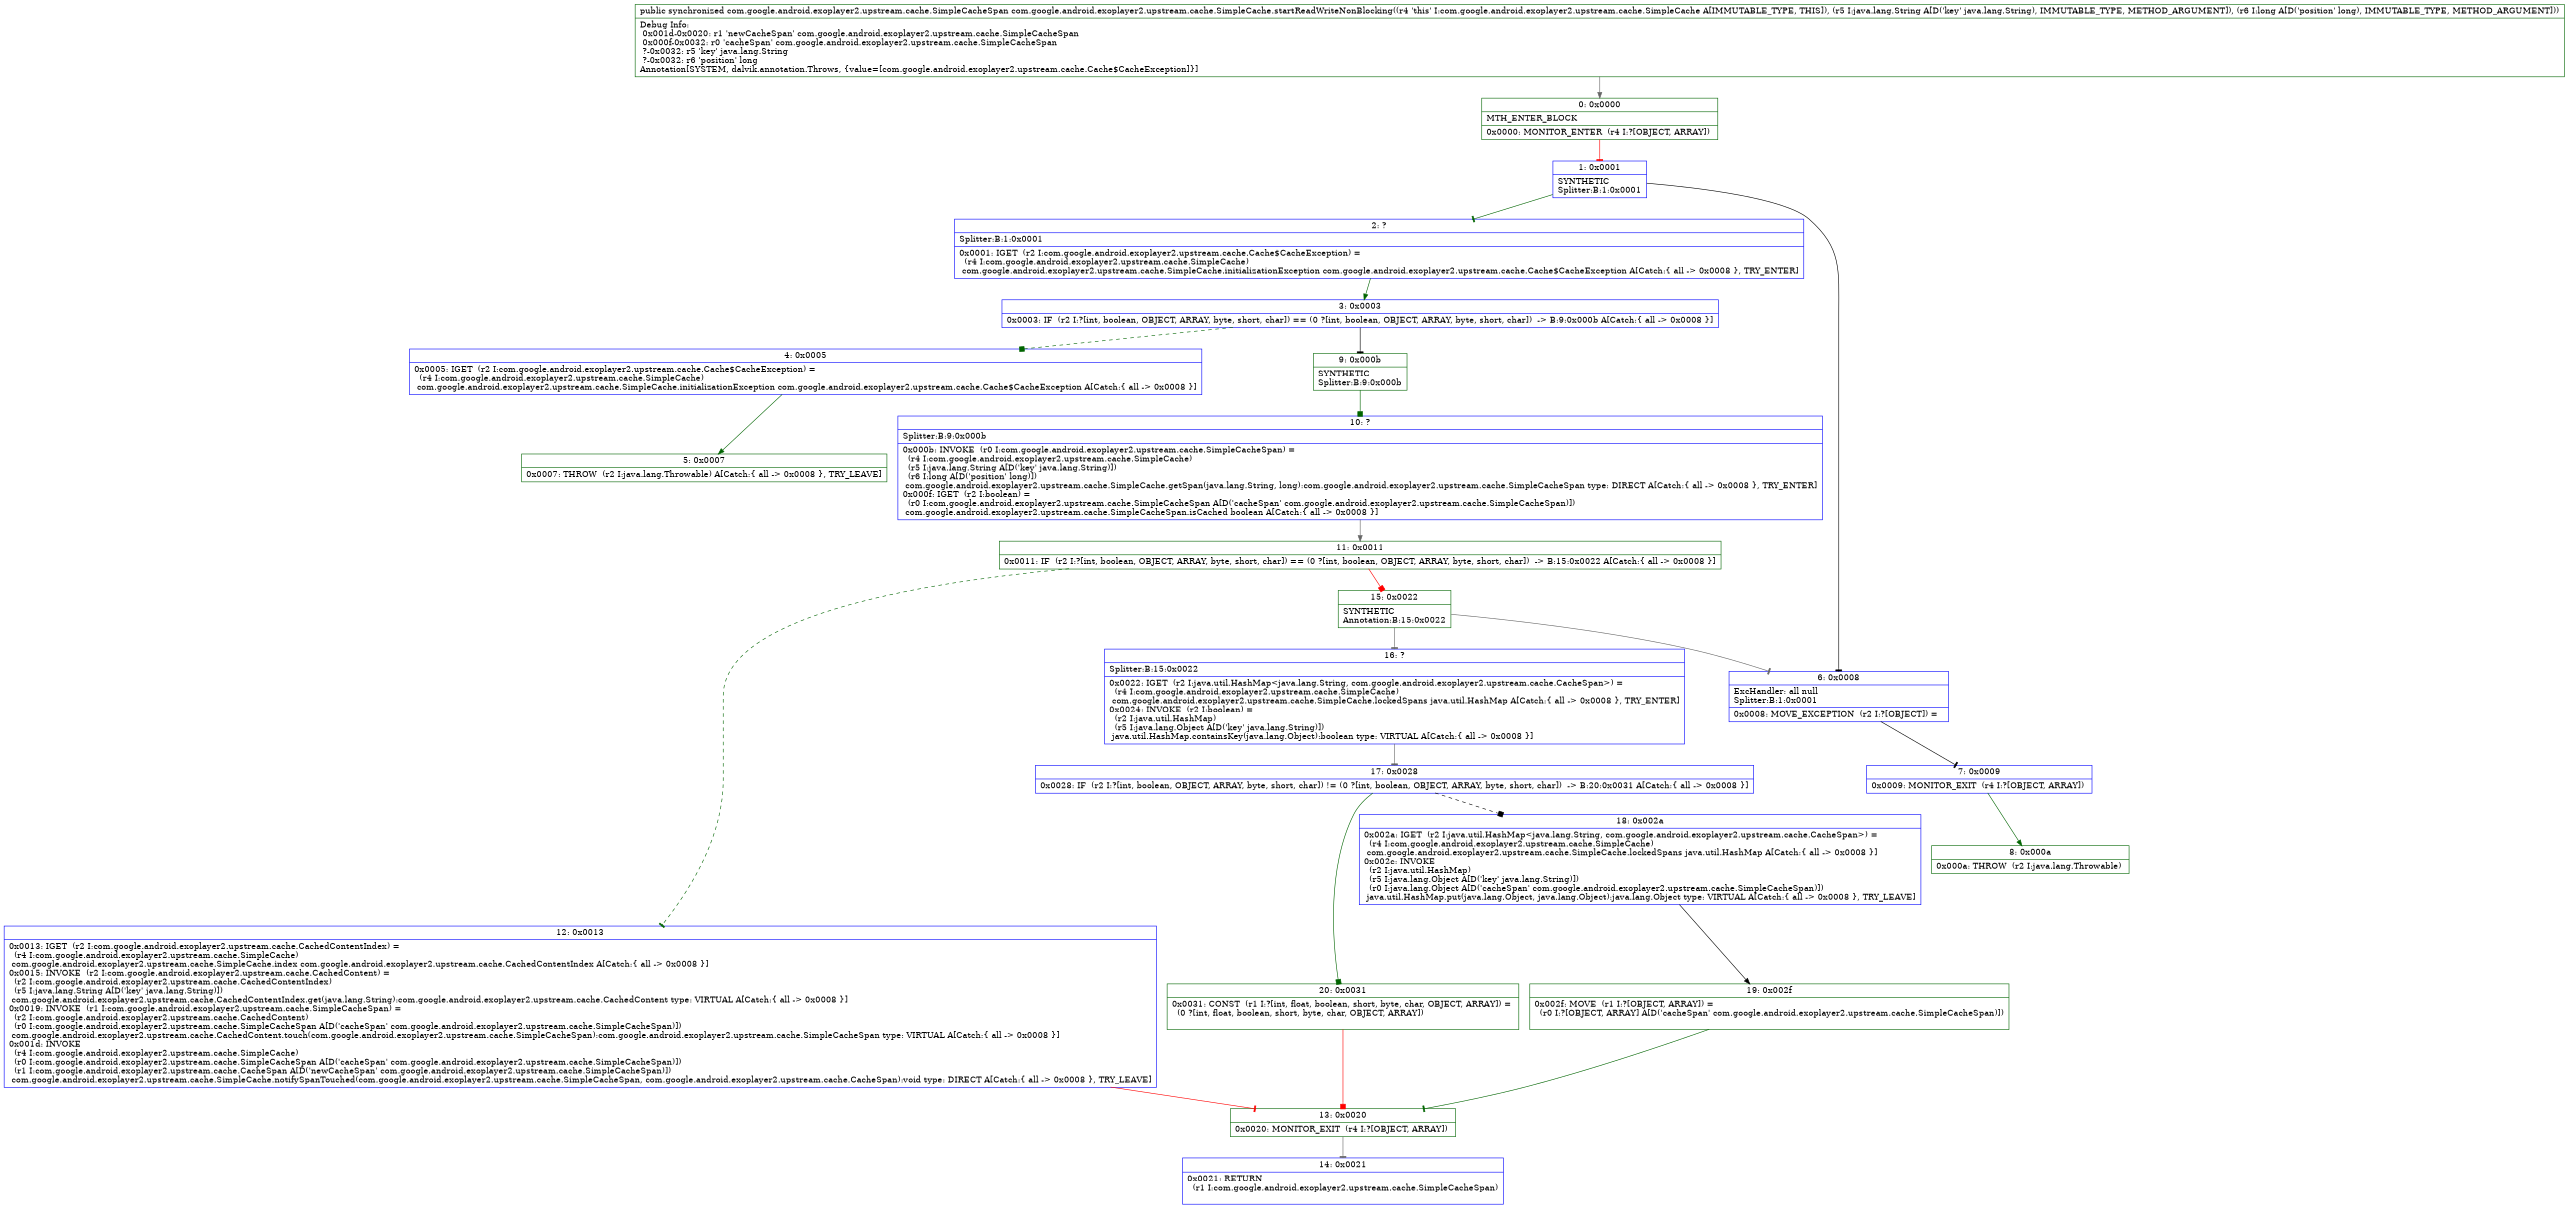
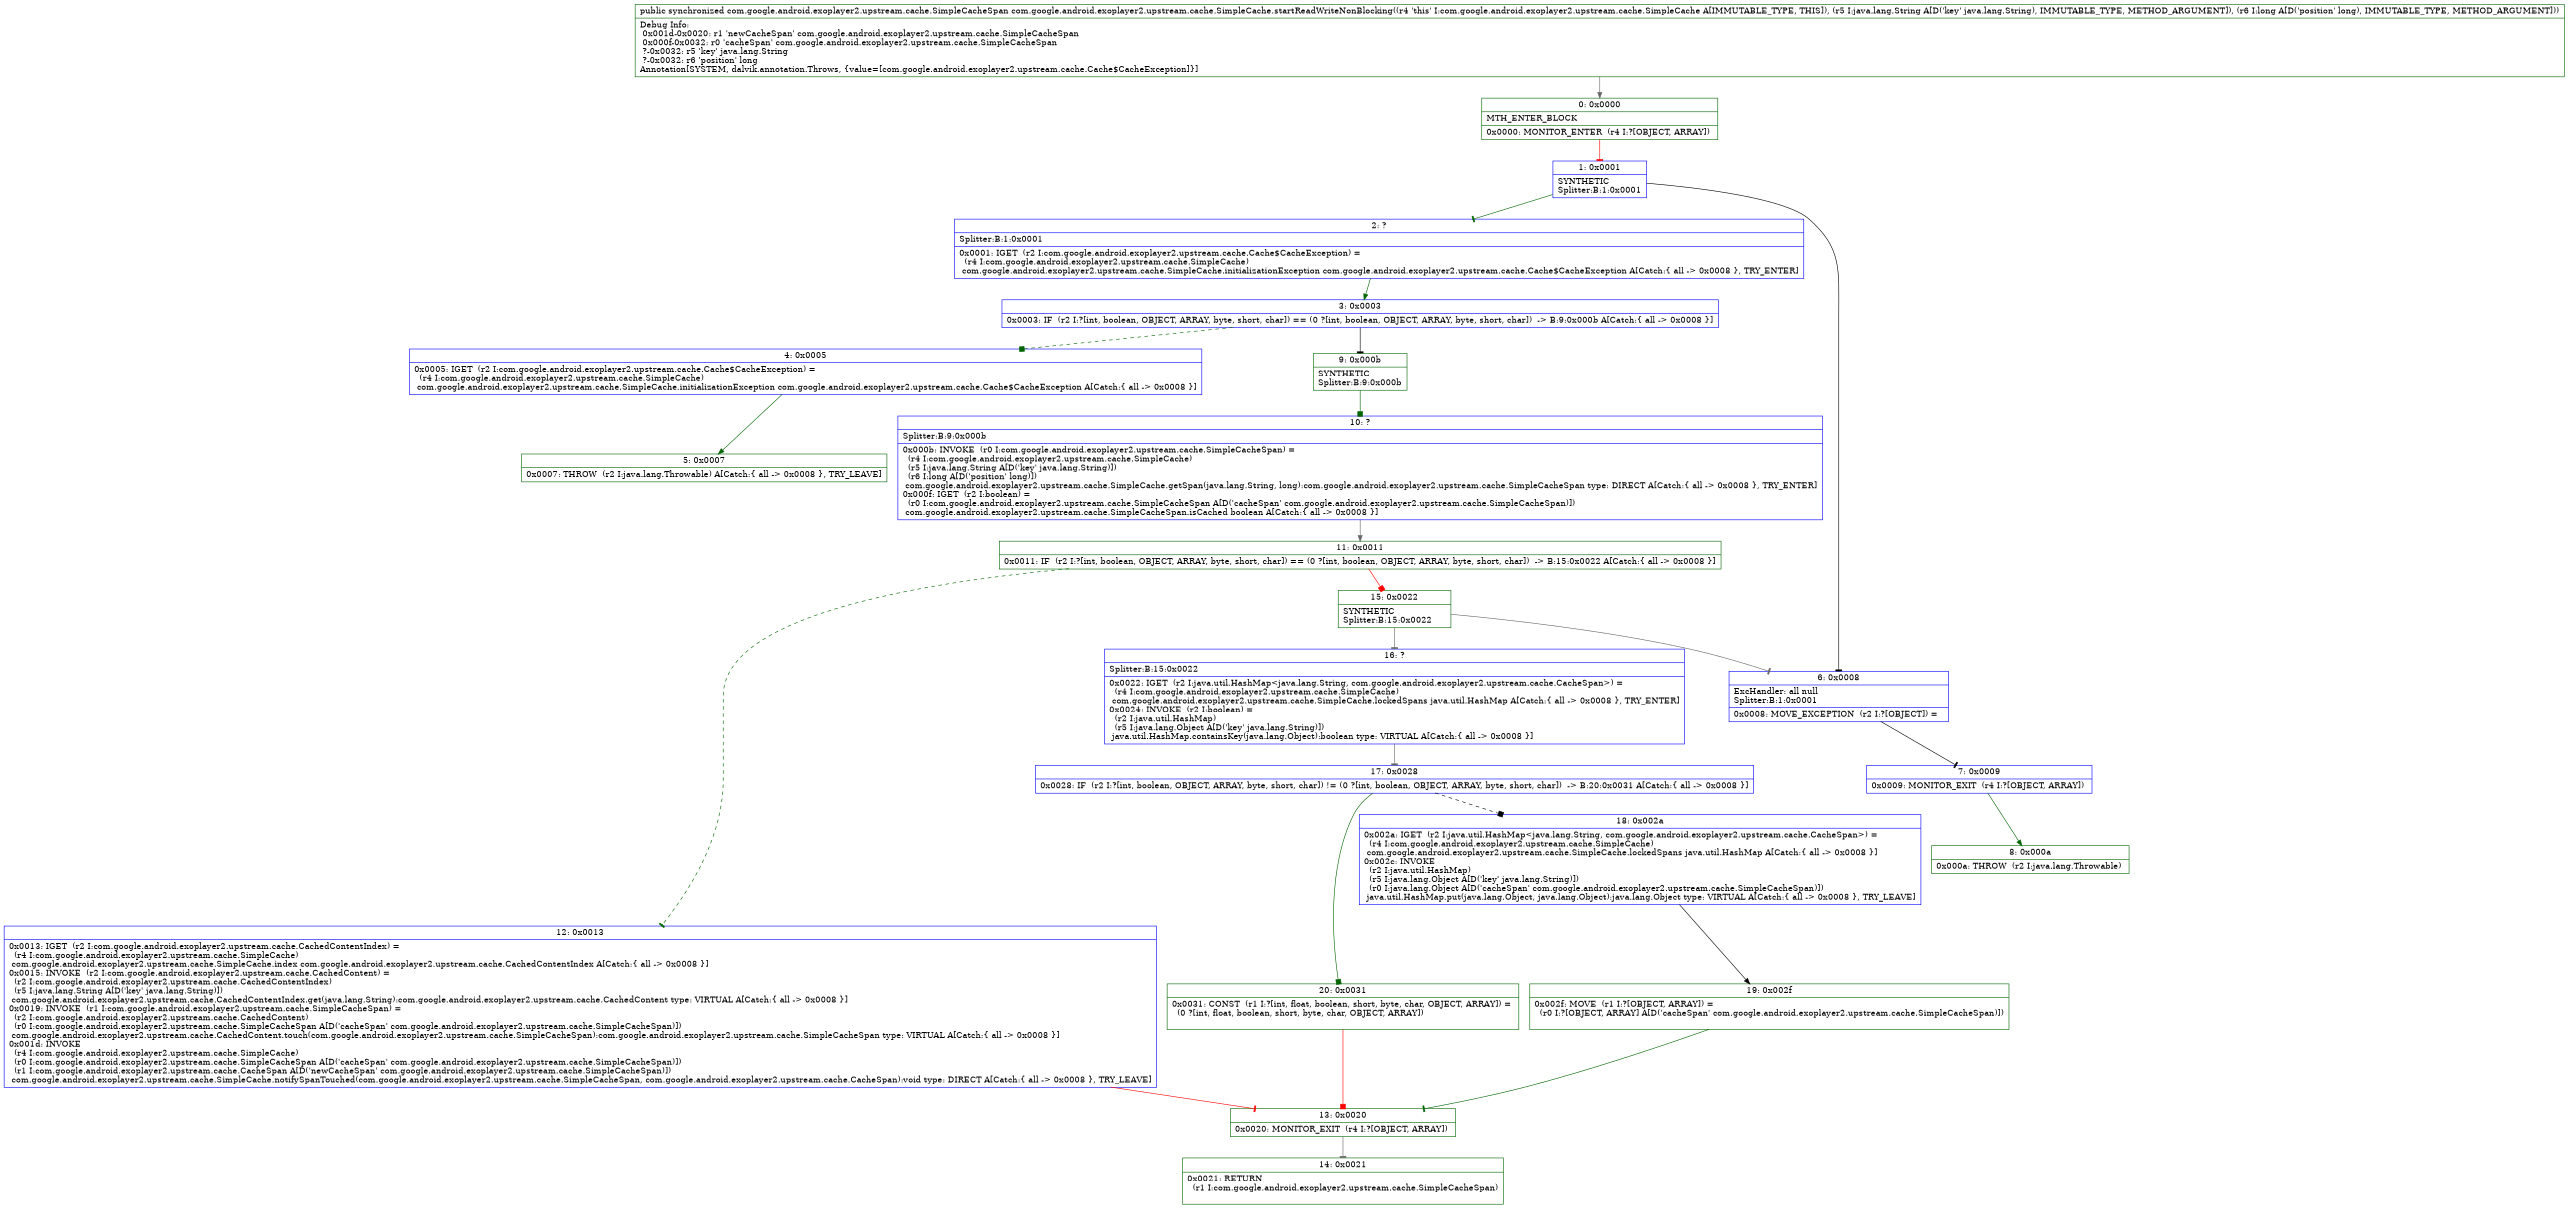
node "15: 0x0022": text "Annotation:B:15:0x0022" -> "Splitter:B:15:0x0022"
node "14: 0x0021": color blue -> darkgreen
